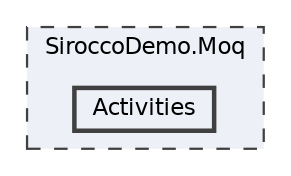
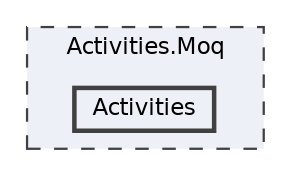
cluster "SiroccoDemo.Moq": label "SiroccoDemo.Moq" -> "Activities.Moq"
